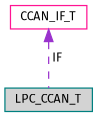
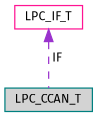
node "CCAN_IF_T": label "CCAN_IF_T" -> "LPC_IF_T"
